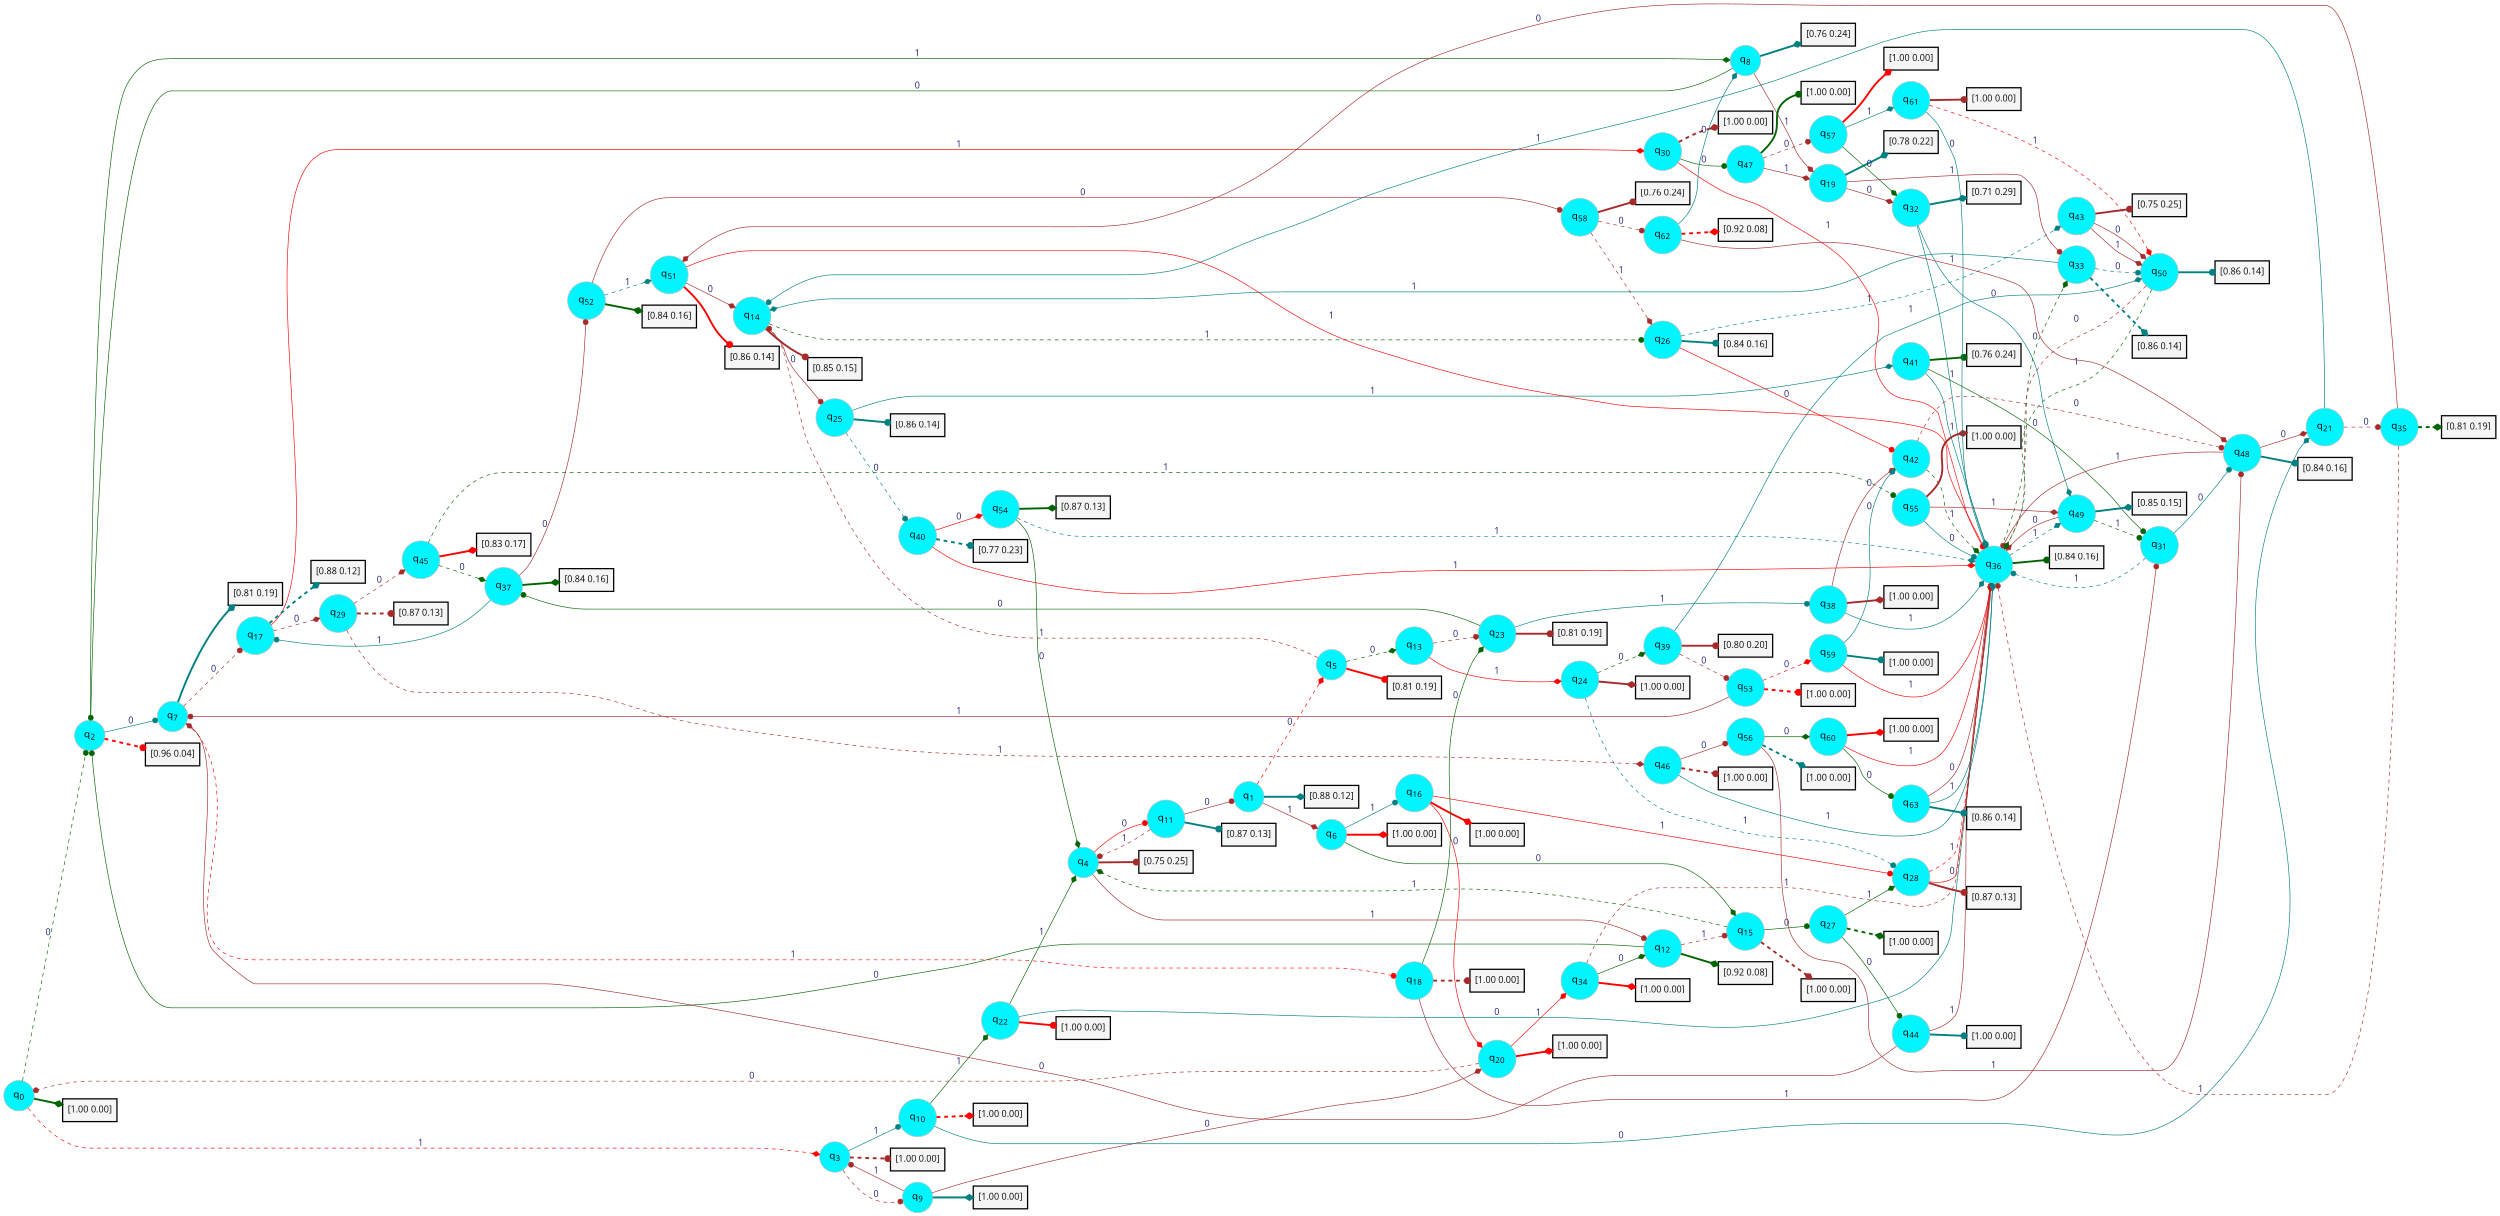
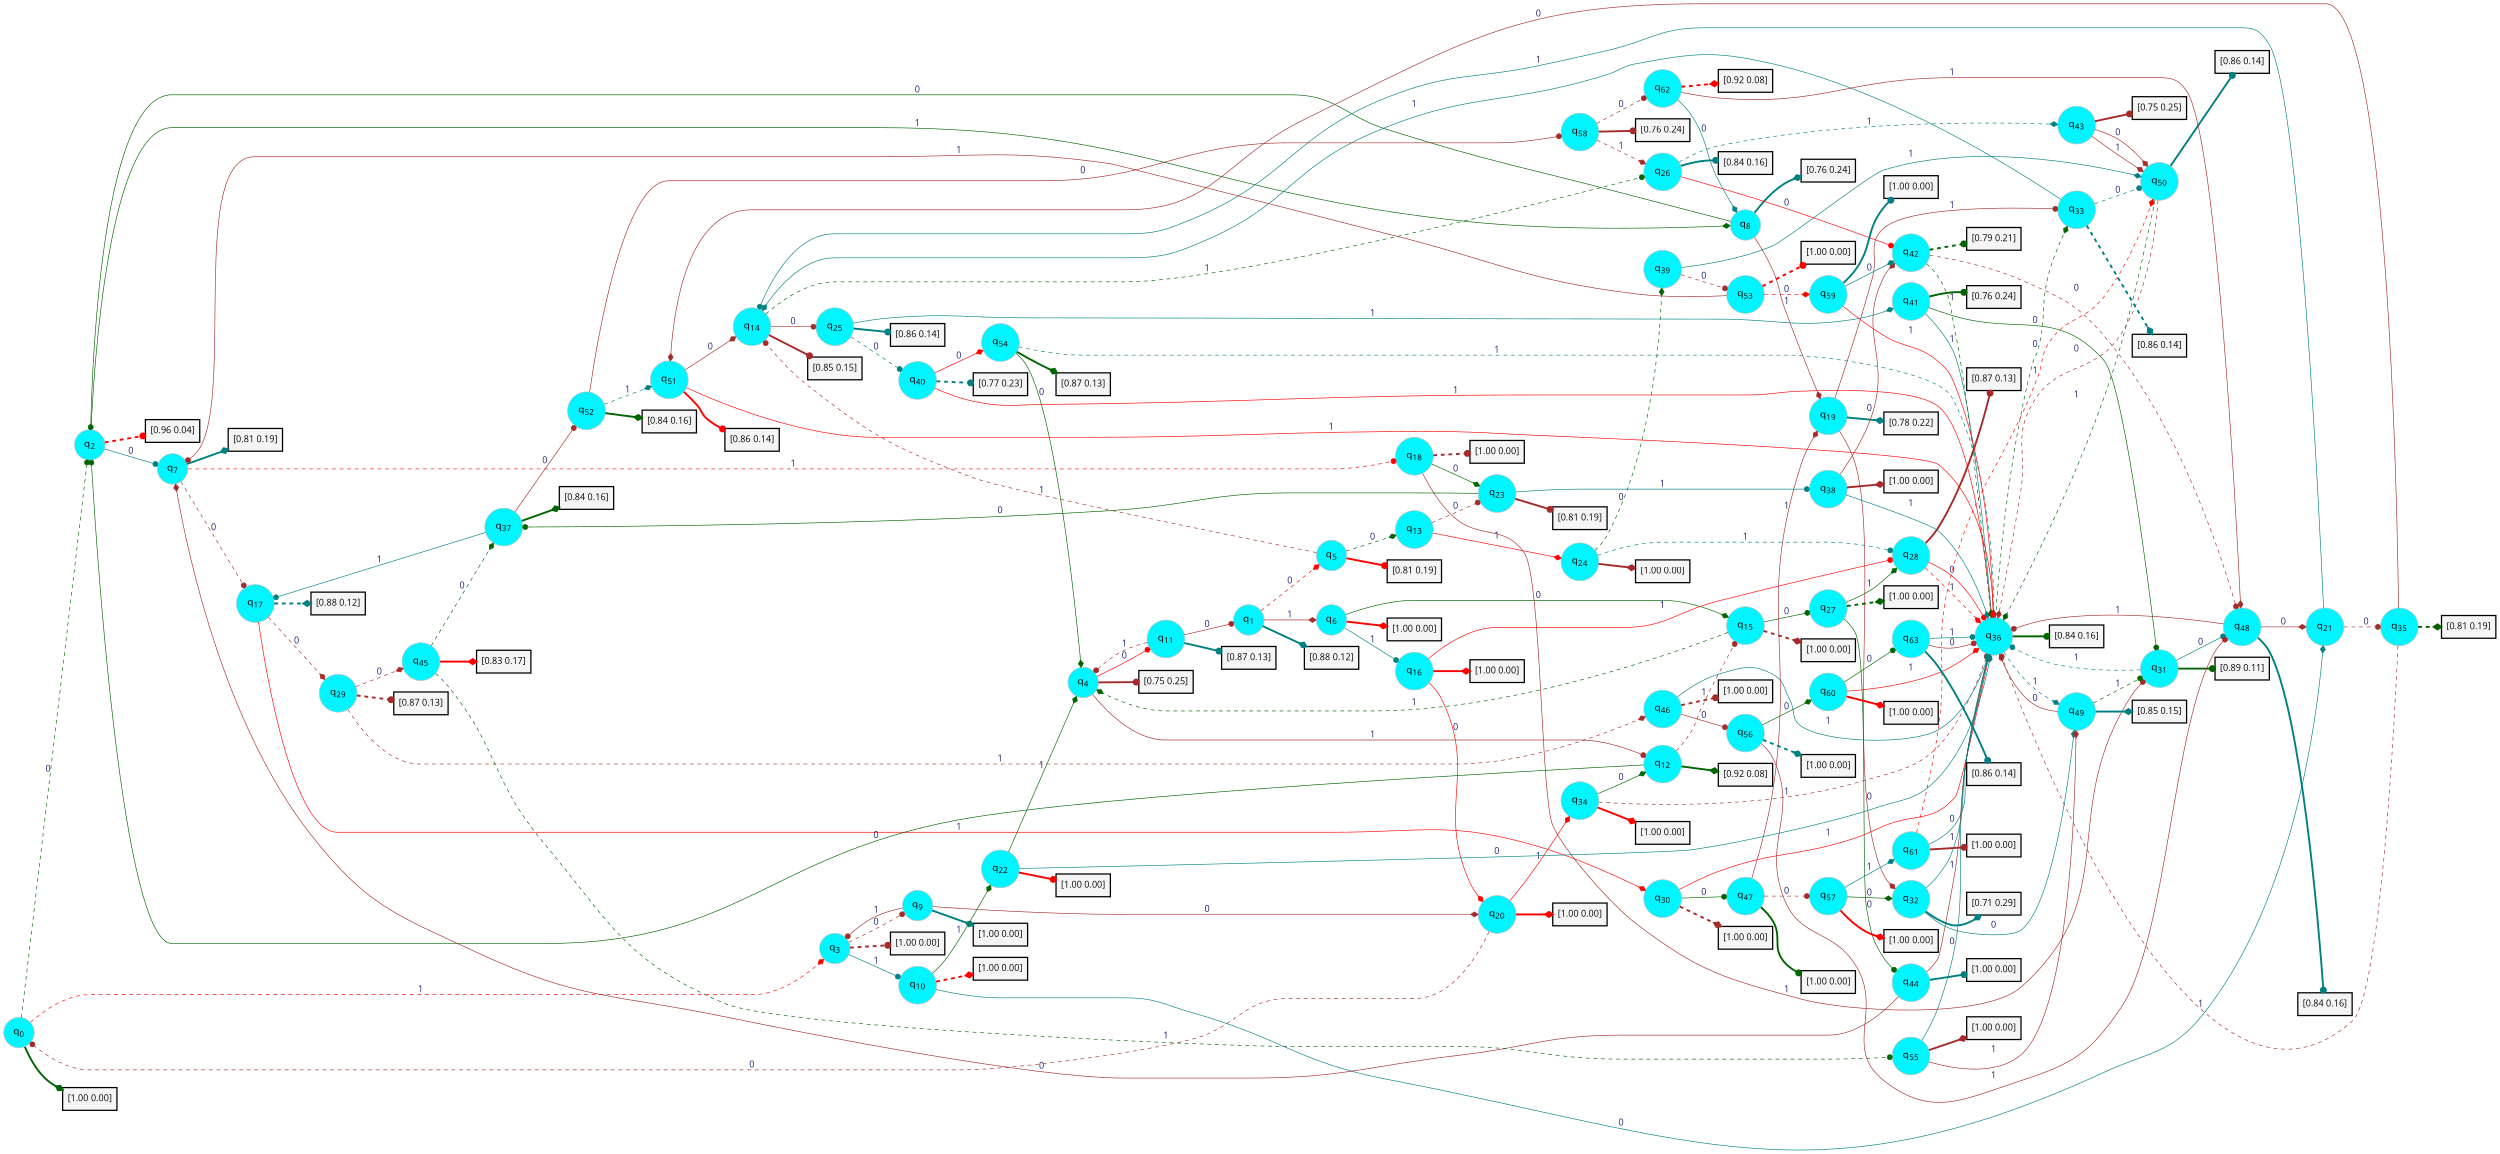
node "[0.79 0.21]": added
node "[0.80 0.20]": removed
node "[0.89 0.11]": added
